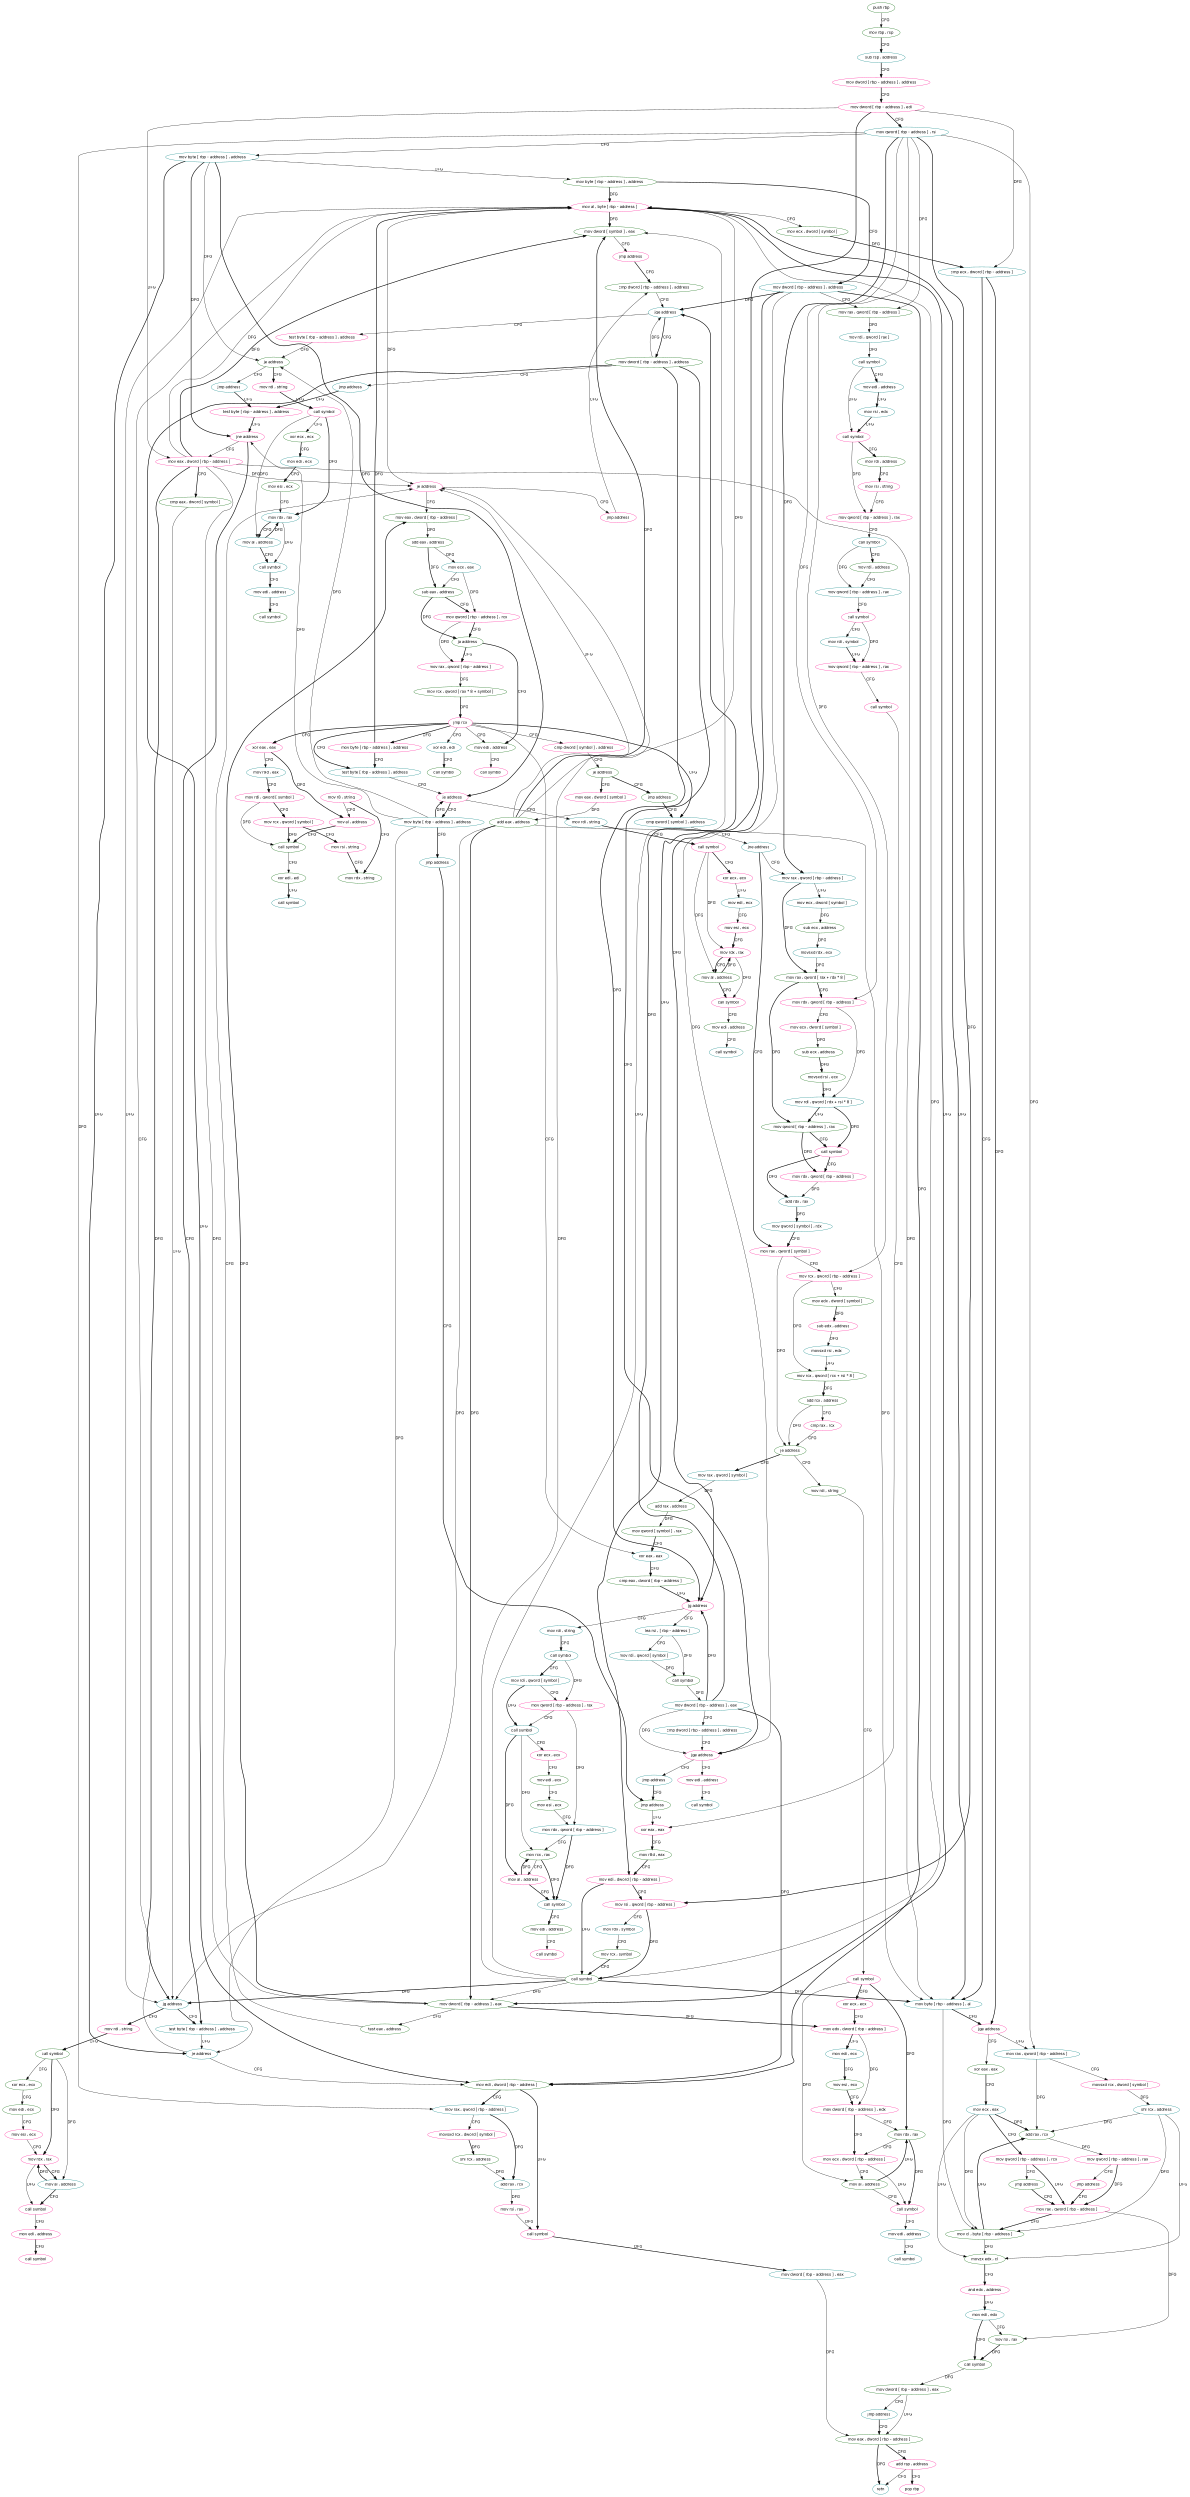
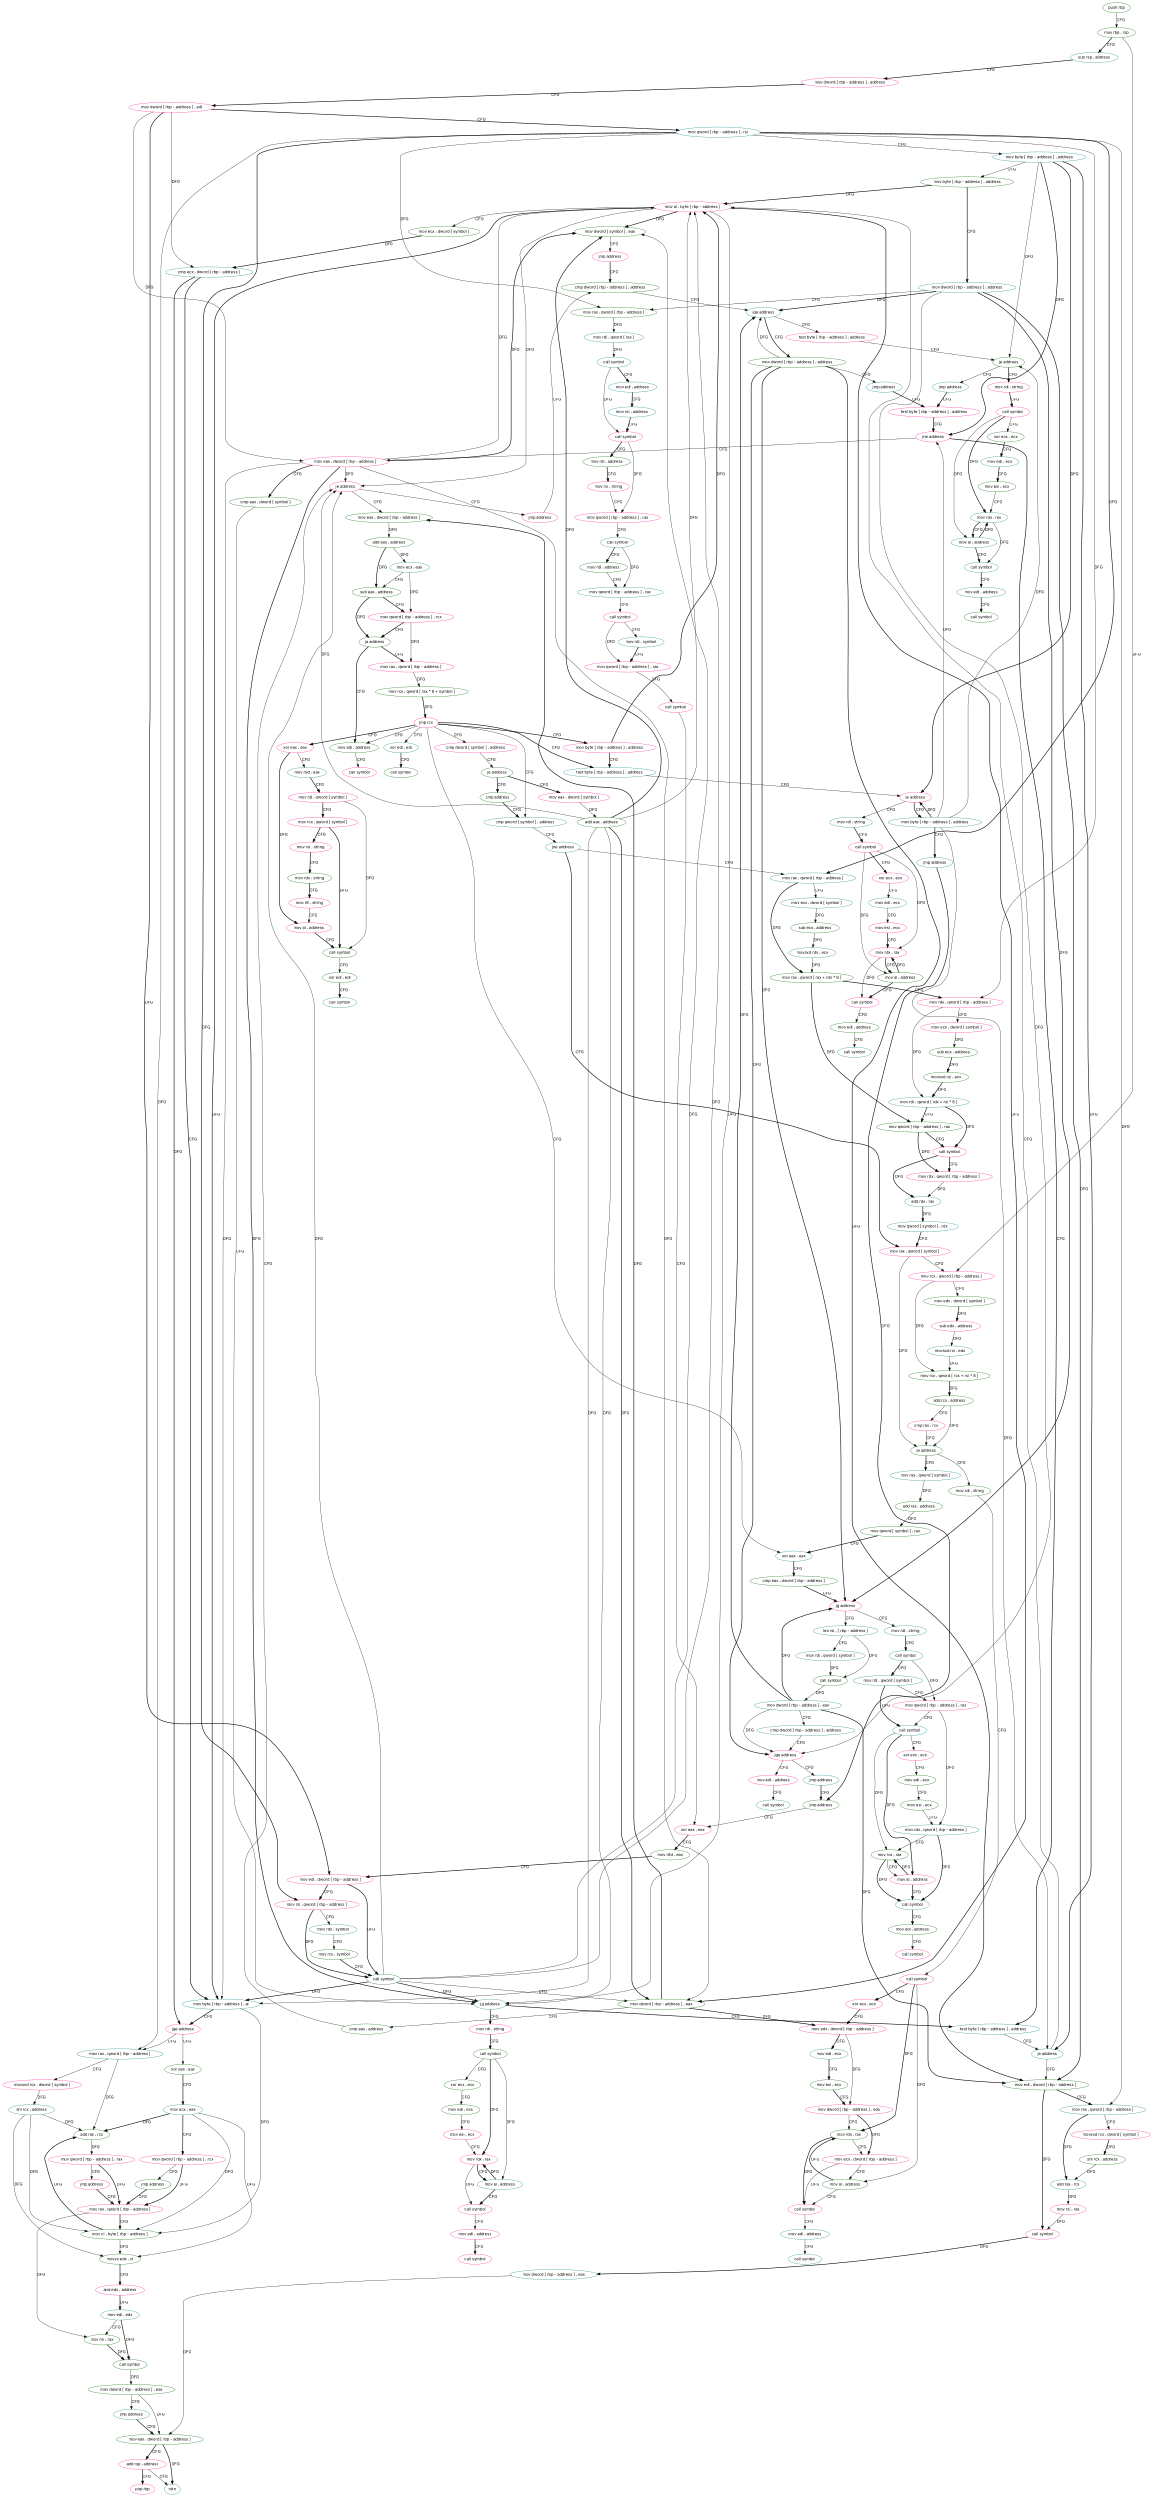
node "mov rsi , edx": label "mov rsi , edx" -> "mov rsi , address"
edge "mov qword [ rbp - address ] , rsi" -> "mov rcx , qword [ rbp - address ]": now "mov rbp , rsp" -> "mov rcx , qword [ rbp - address ]"
edge "jmp rcx" -> "cmp qword [ symbol ] , address": style bold -> solid
edge "mov r8 , string" -> "mov rdx , string": reversed
node "test eax , address": label "test eax , address" -> "cmp eax , address"
